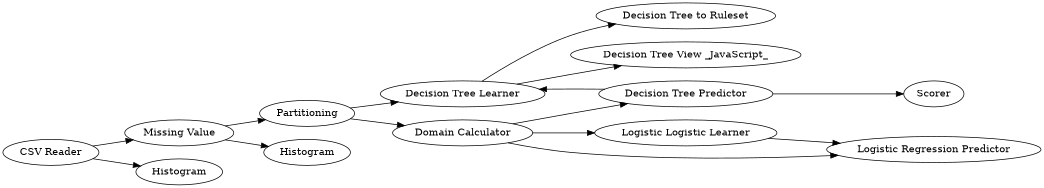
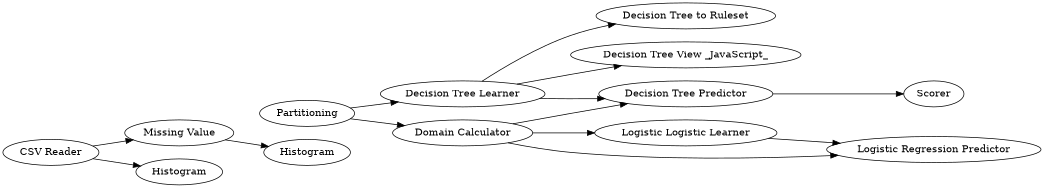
edge "Decision Tree Predictor" -> "Decision Tree Learner": reversed
edge "Missing Value" -> "Partitioning": removed
